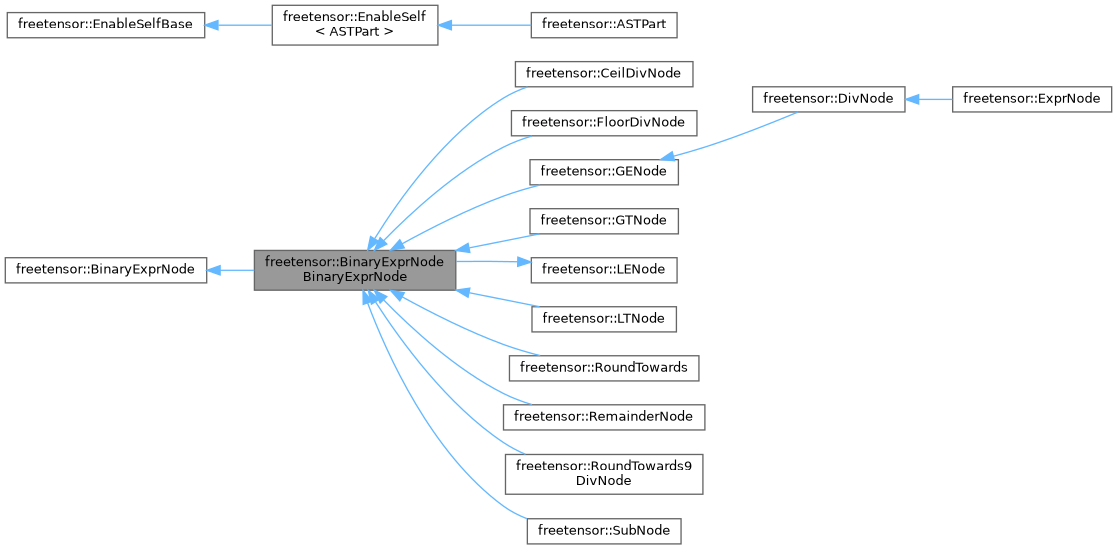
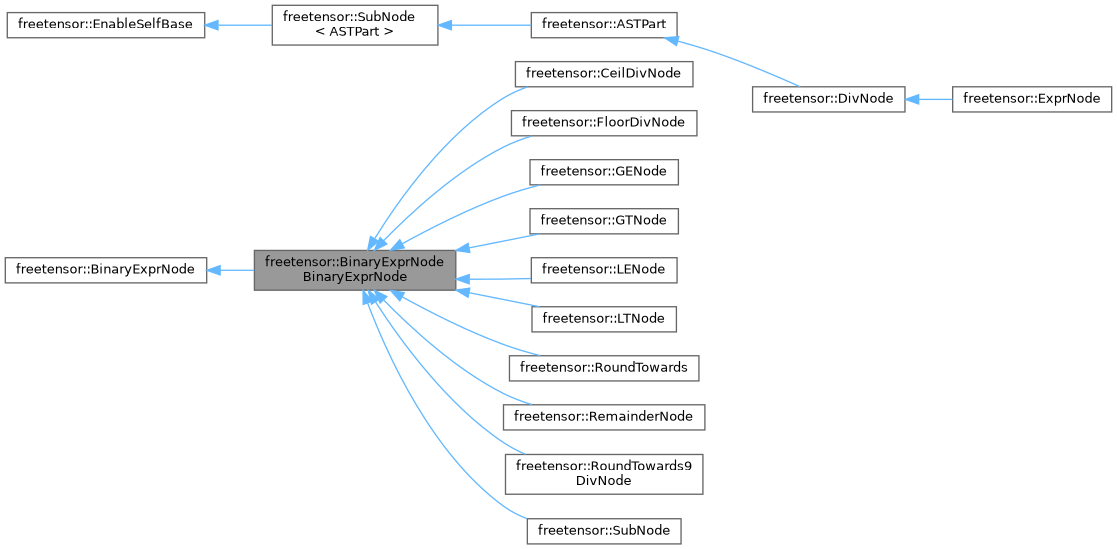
node "freetensor::EnableSelf < ASTPart >": label "freetensor::EnableSelf < ASTPart >" -> "freetensor::SubNode < ASTPart >"
edge "freetensor::DivNode" -> "freetensor::GENode": now "freetensor::DivNode" -> "freetensor::ASTPart"
edge "freetensor::BinaryExprNode BinaryExprNode" -> "freetensor::LENode": reversed
